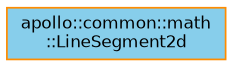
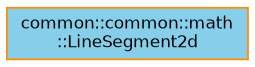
node "apollo::common::math ::LineSegment2d": label "apollo::common::math ::LineSegment2d" -> "common::common::math ::LineSegment2d"
